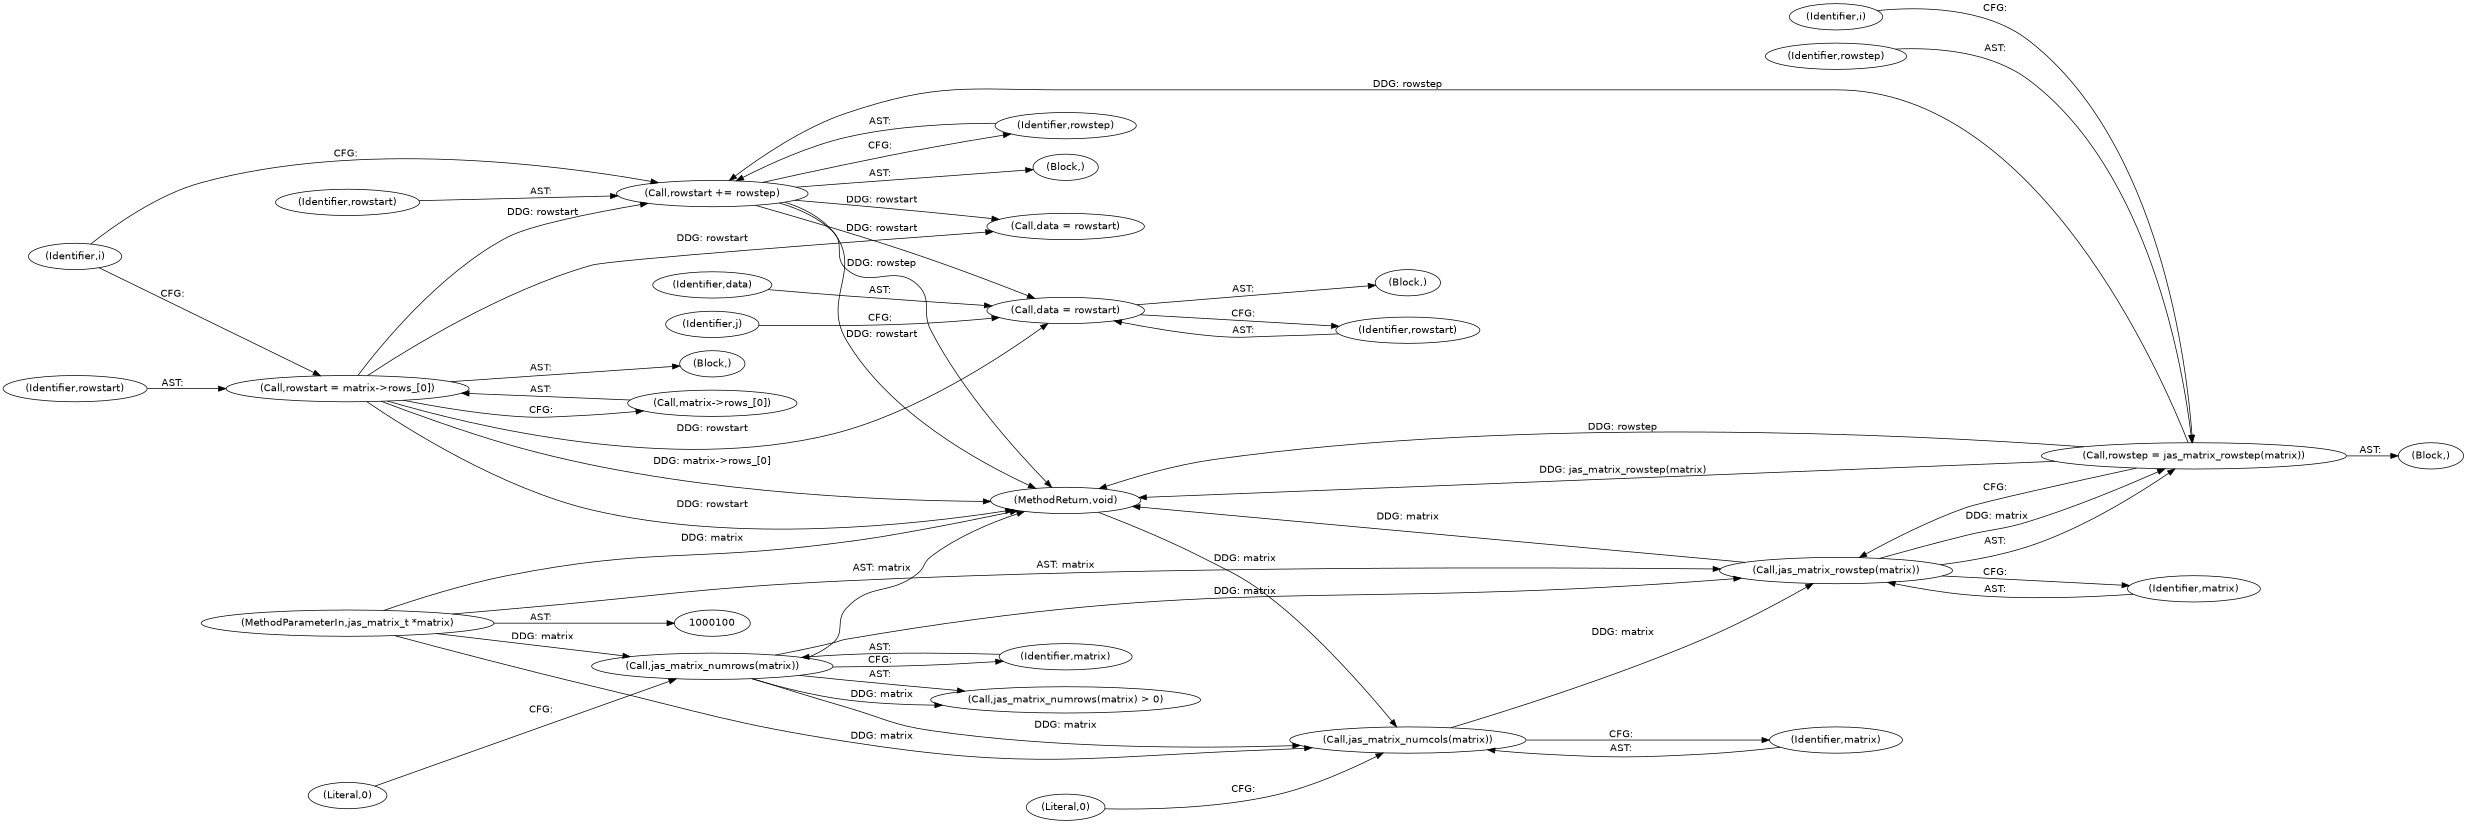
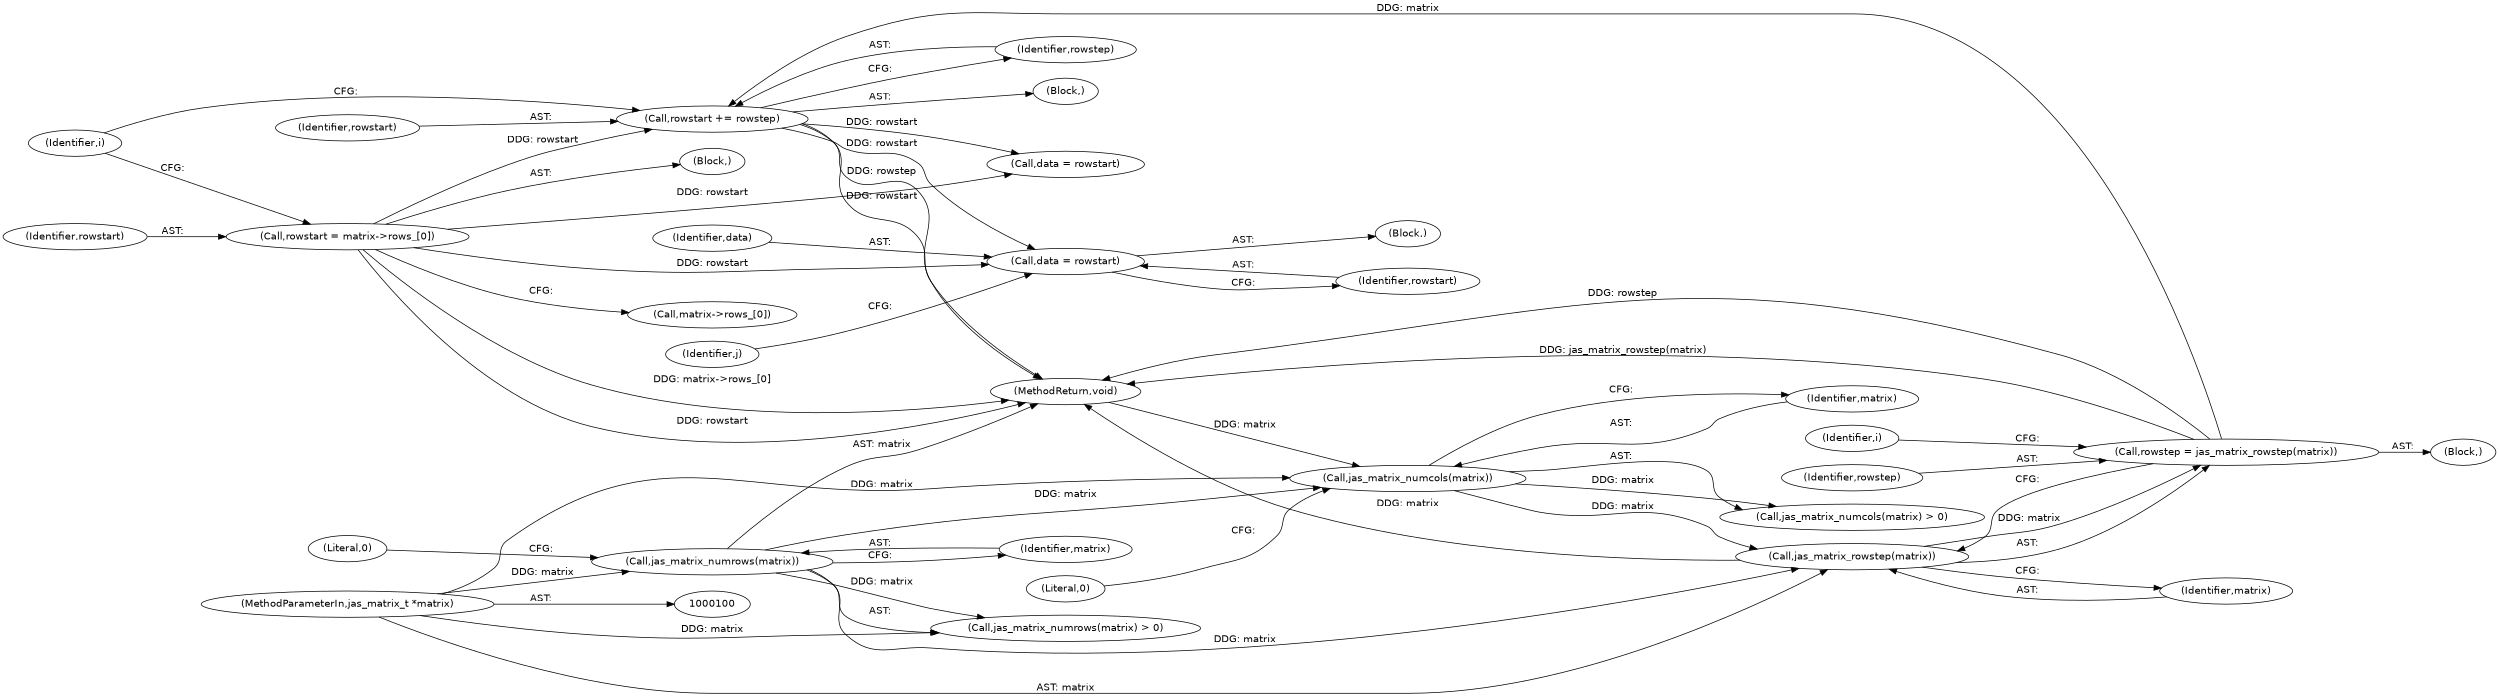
edge "(Call,rowstep = jas_matrix_rowstep(matrix))" -> "(Call,rowstart += rowstep)": label "DDG: rowstep" -> "DDG: matrix"
edge "(Call,matrix->rows_[0])" -> "(Call,rowstart = matrix->rows_[0])": removed, label "AST:"
node "(Call,jas_matrix_numcols(matrix) > 0)": added
edge "(MethodParameterIn,jas_matrix_t *matrix)" -> "(MethodReturn,void)": now "(MethodParameterIn,jas_matrix_t *matrix)" -> "(Call,jas_matrix_numrows(matrix) > 0)"
